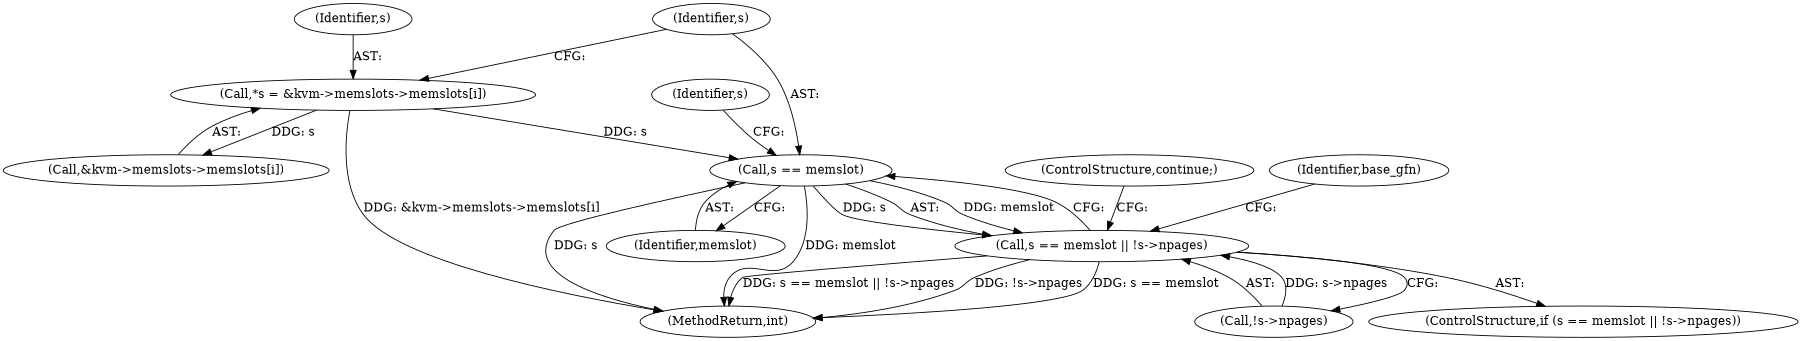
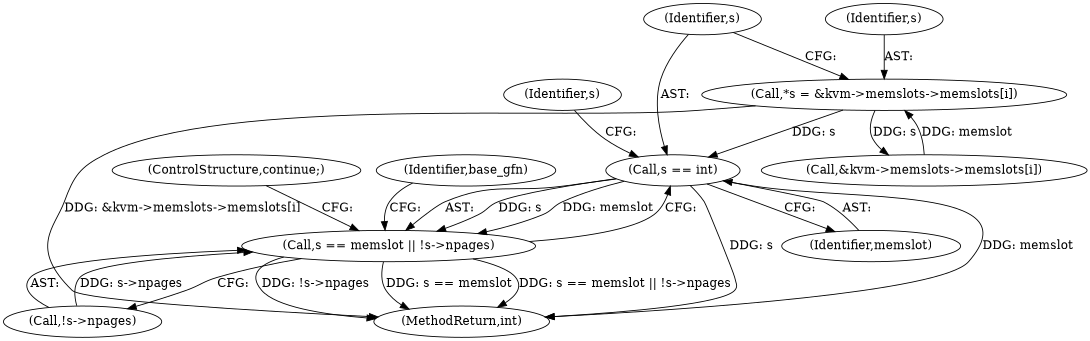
edge "(Call,&kvm->memslots->memslots[i])" -> "(Call,*s = &kvm->memslots->memslots[i])": label "AST: " -> "DDG: memslot"
node "(Call,s == memslot)": label "(Call,s == memslot)" -> "(Call,s == int)"
node "(ControlStructure,if (s == memslot || !s->npages))": removed
